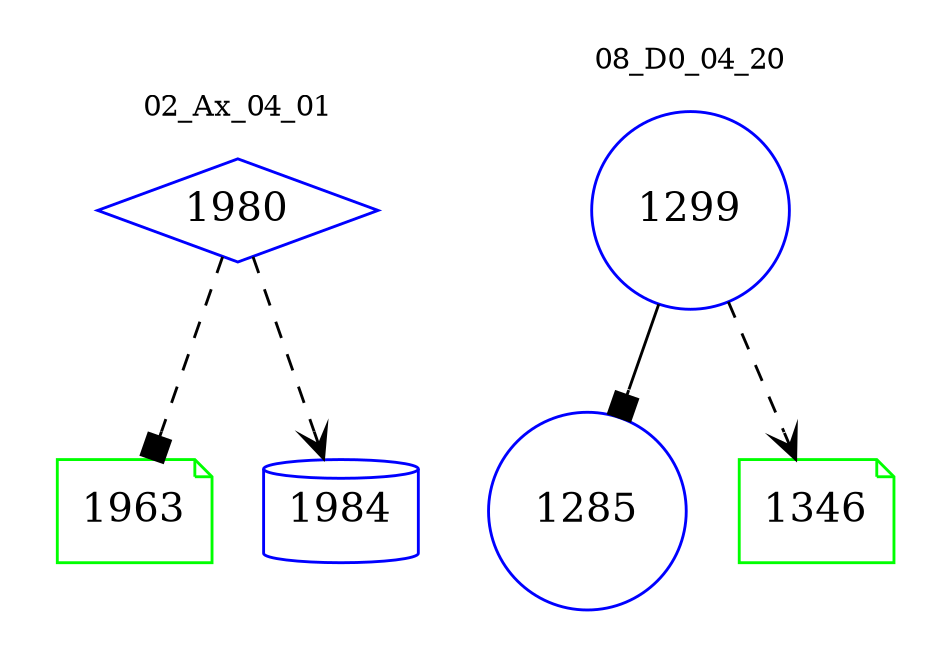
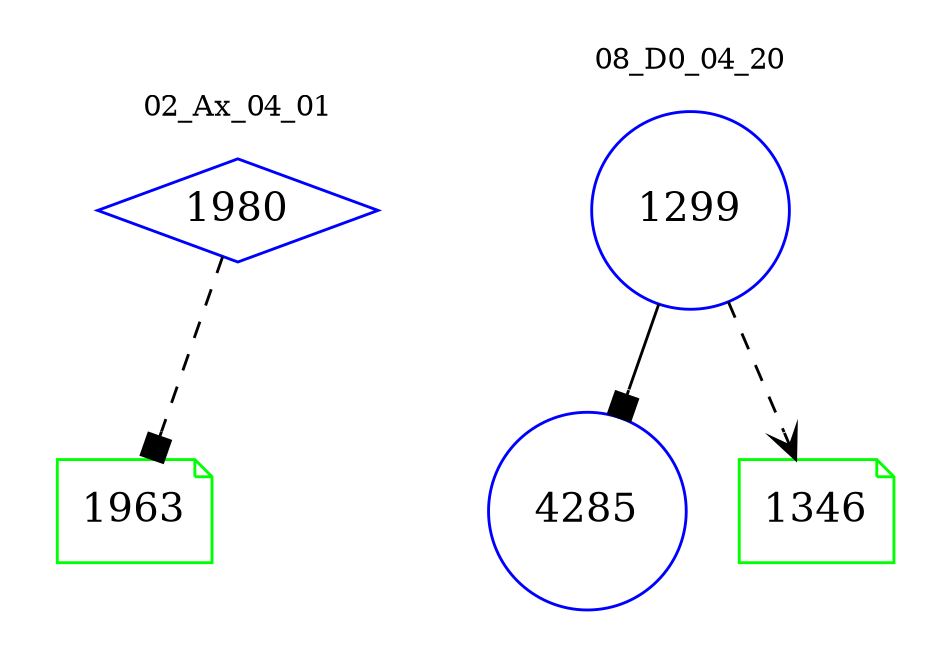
node "1984": removed
node "1285": label "1285" -> "4285"
